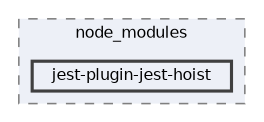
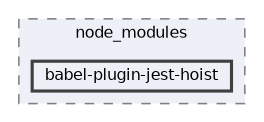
node "jest-plugin-jest-hoist": label "jest-plugin-jest-hoist" -> "babel-plugin-jest-hoist"
